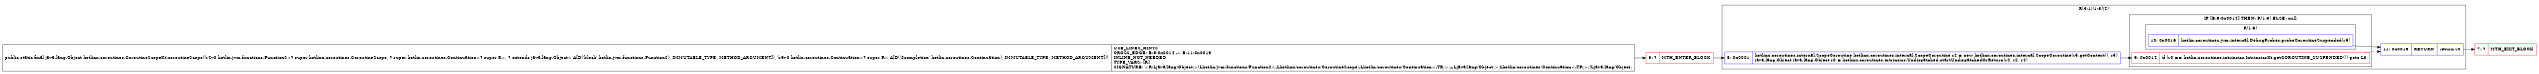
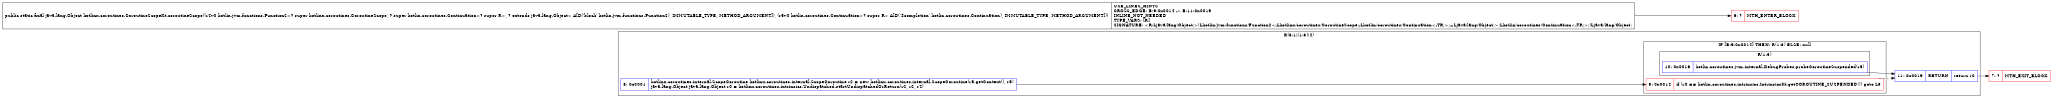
edge "6: ?" -> "8: 0x0001": removed
